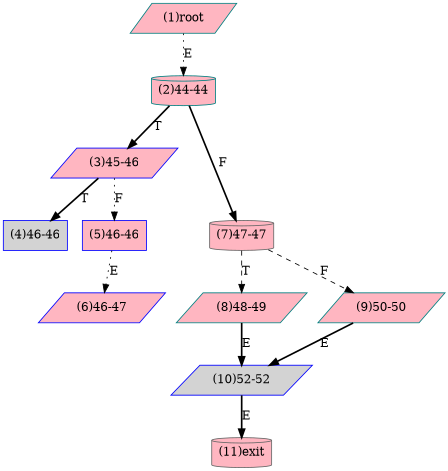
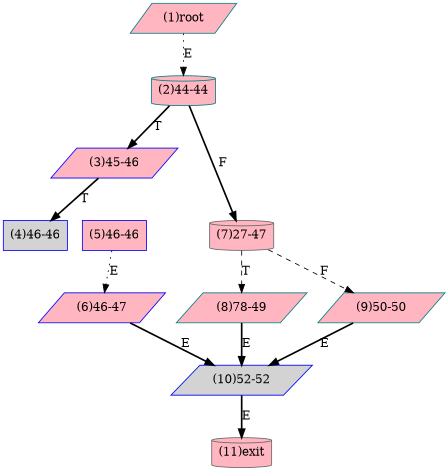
edge "(3)45-46" -> "(5)46-46": removed, label "F"
node "(7)47-47": label "(7)47-47" -> "(7)27-47"
node "(8)48-49": label "(8)48-49" -> "(8)78-49"
edge "(6)46-47" -> "(10)52-52": added, label "E"
